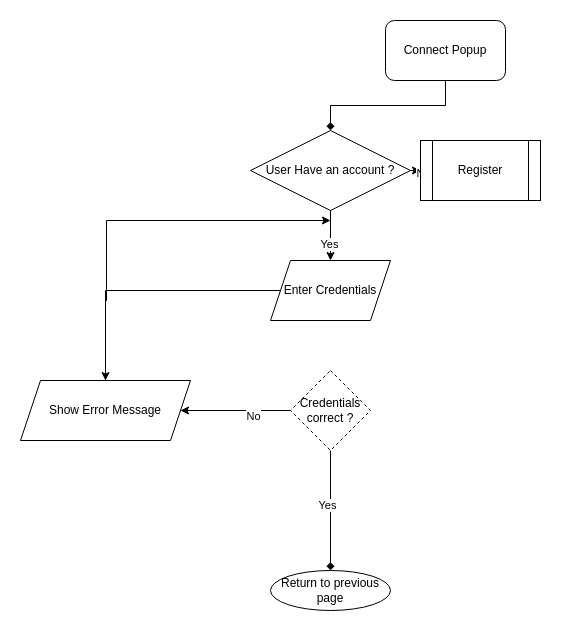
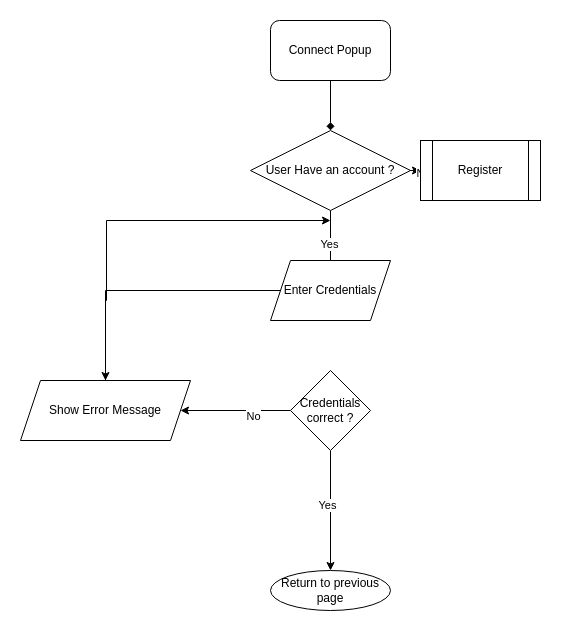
node "Connect Popup": moved (446, 51) -> (331, 51)
edge "User Have an account ?" -> "Enter Credentials": arrowhead classic -> none
node "Credentials correct ?": style dashed -> solid
edge "Credentials correct ?" -> "Return to previous page": arrowhead diamond -> classic
